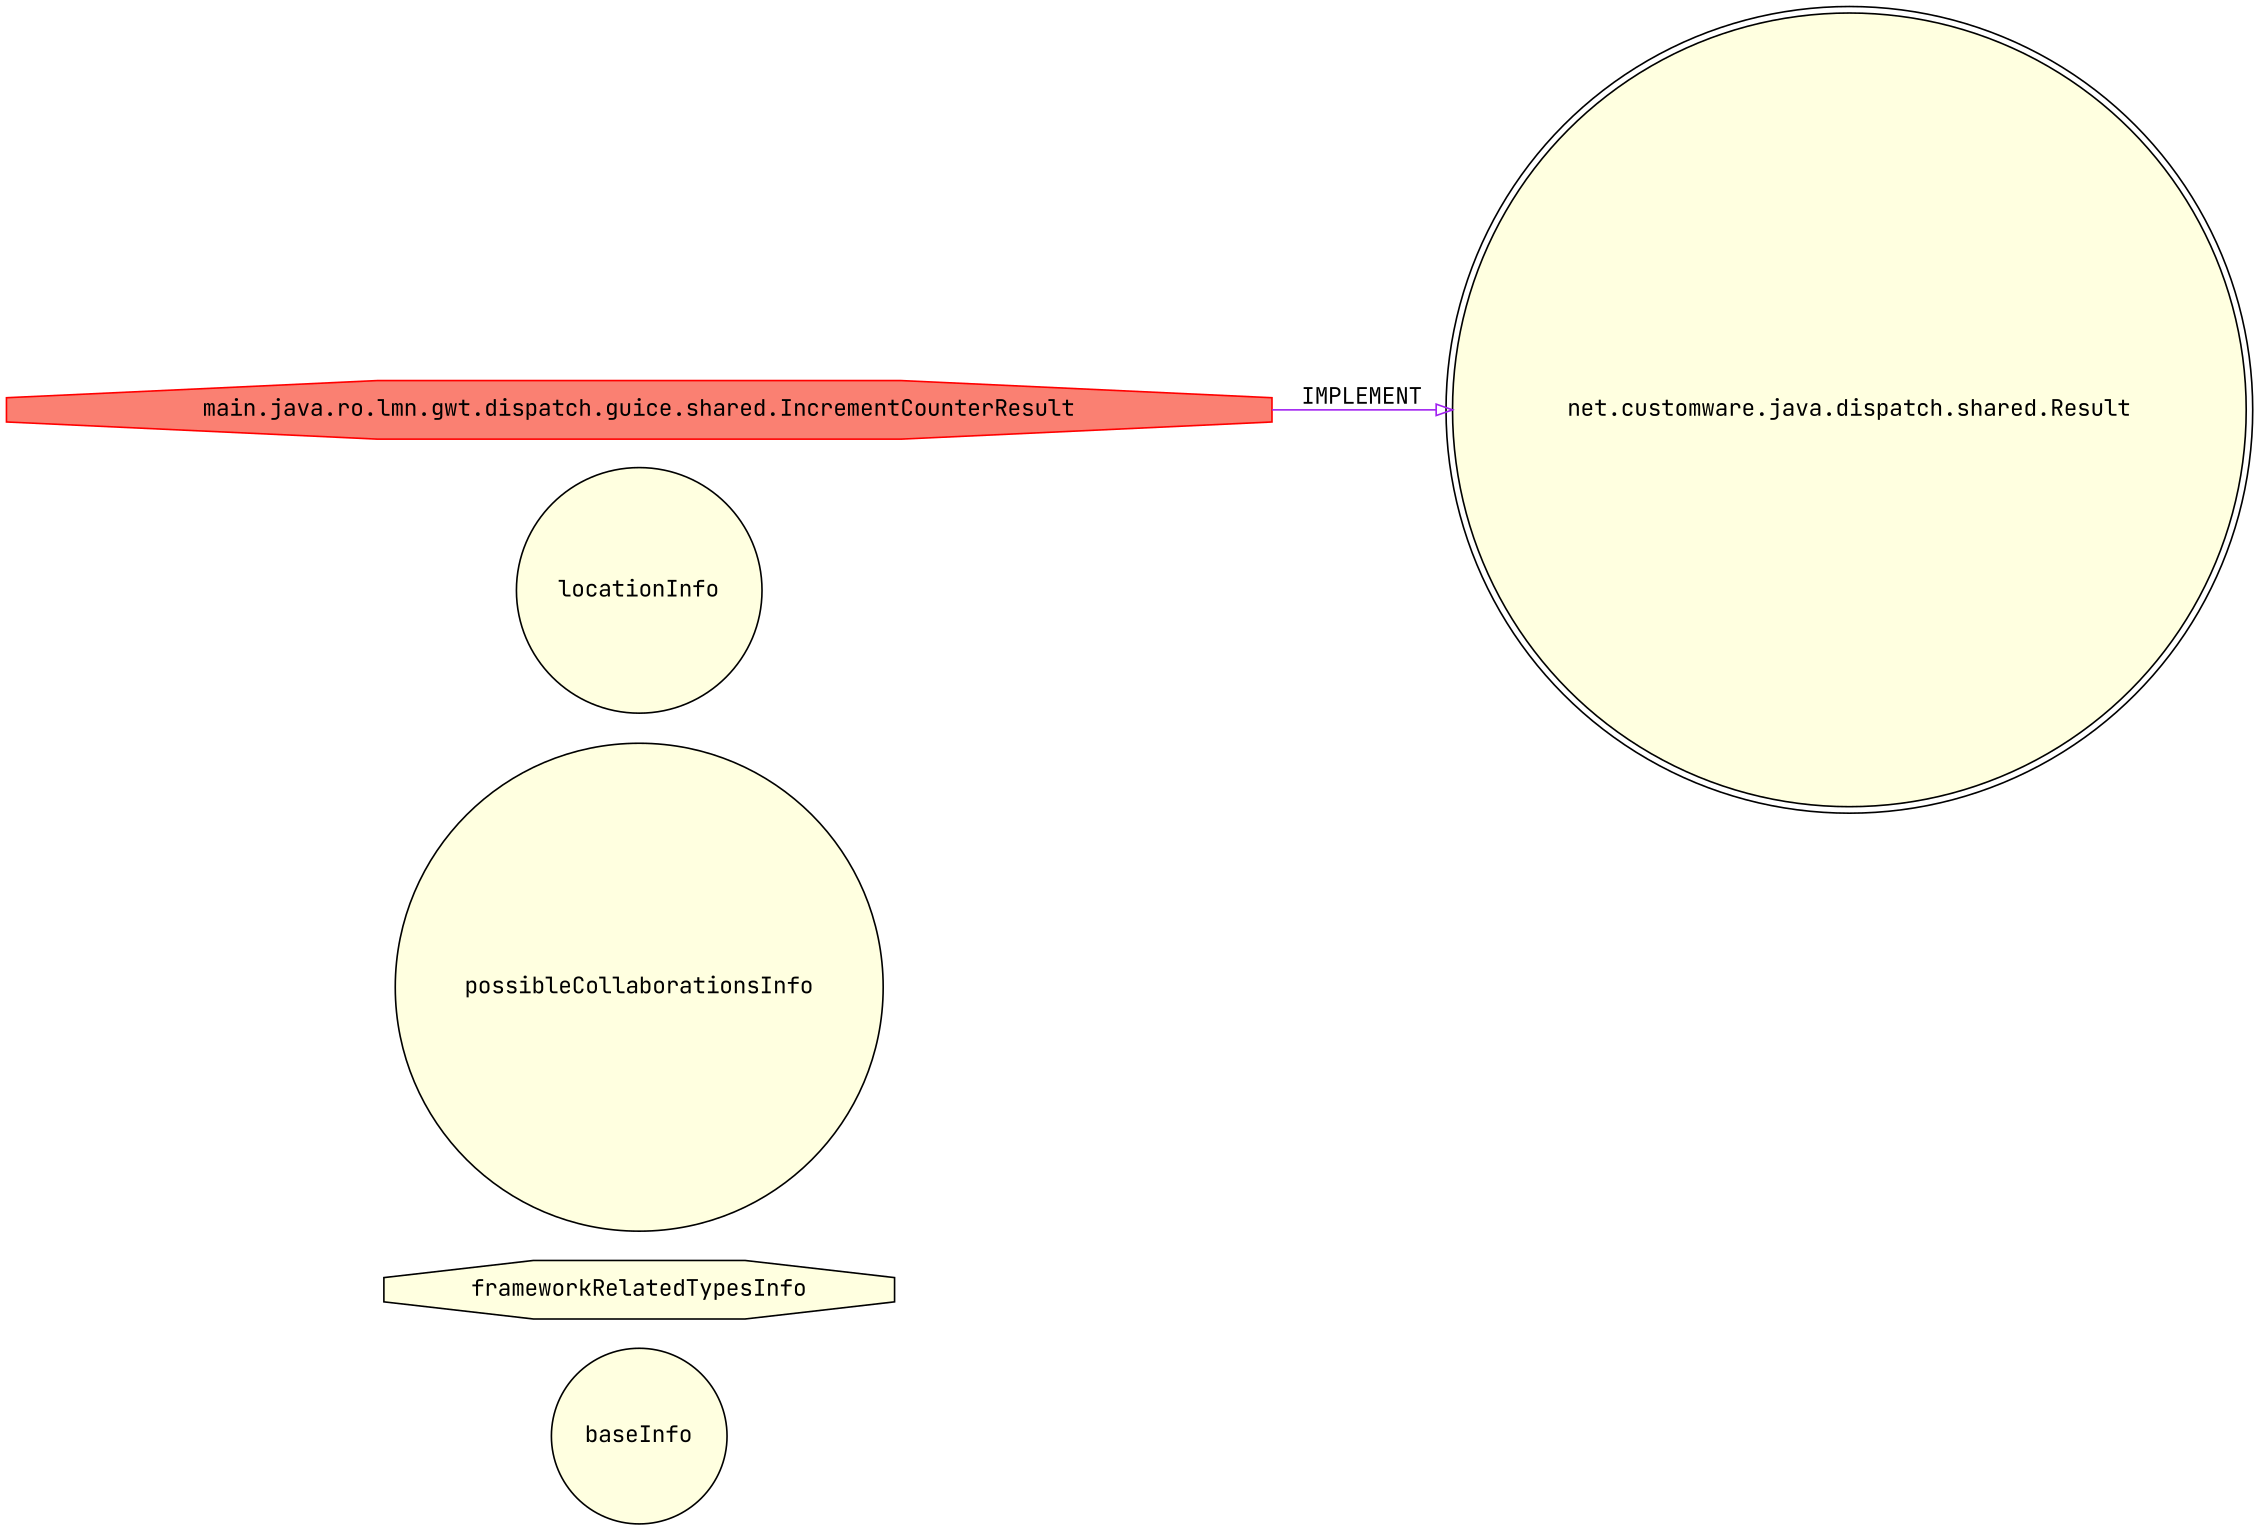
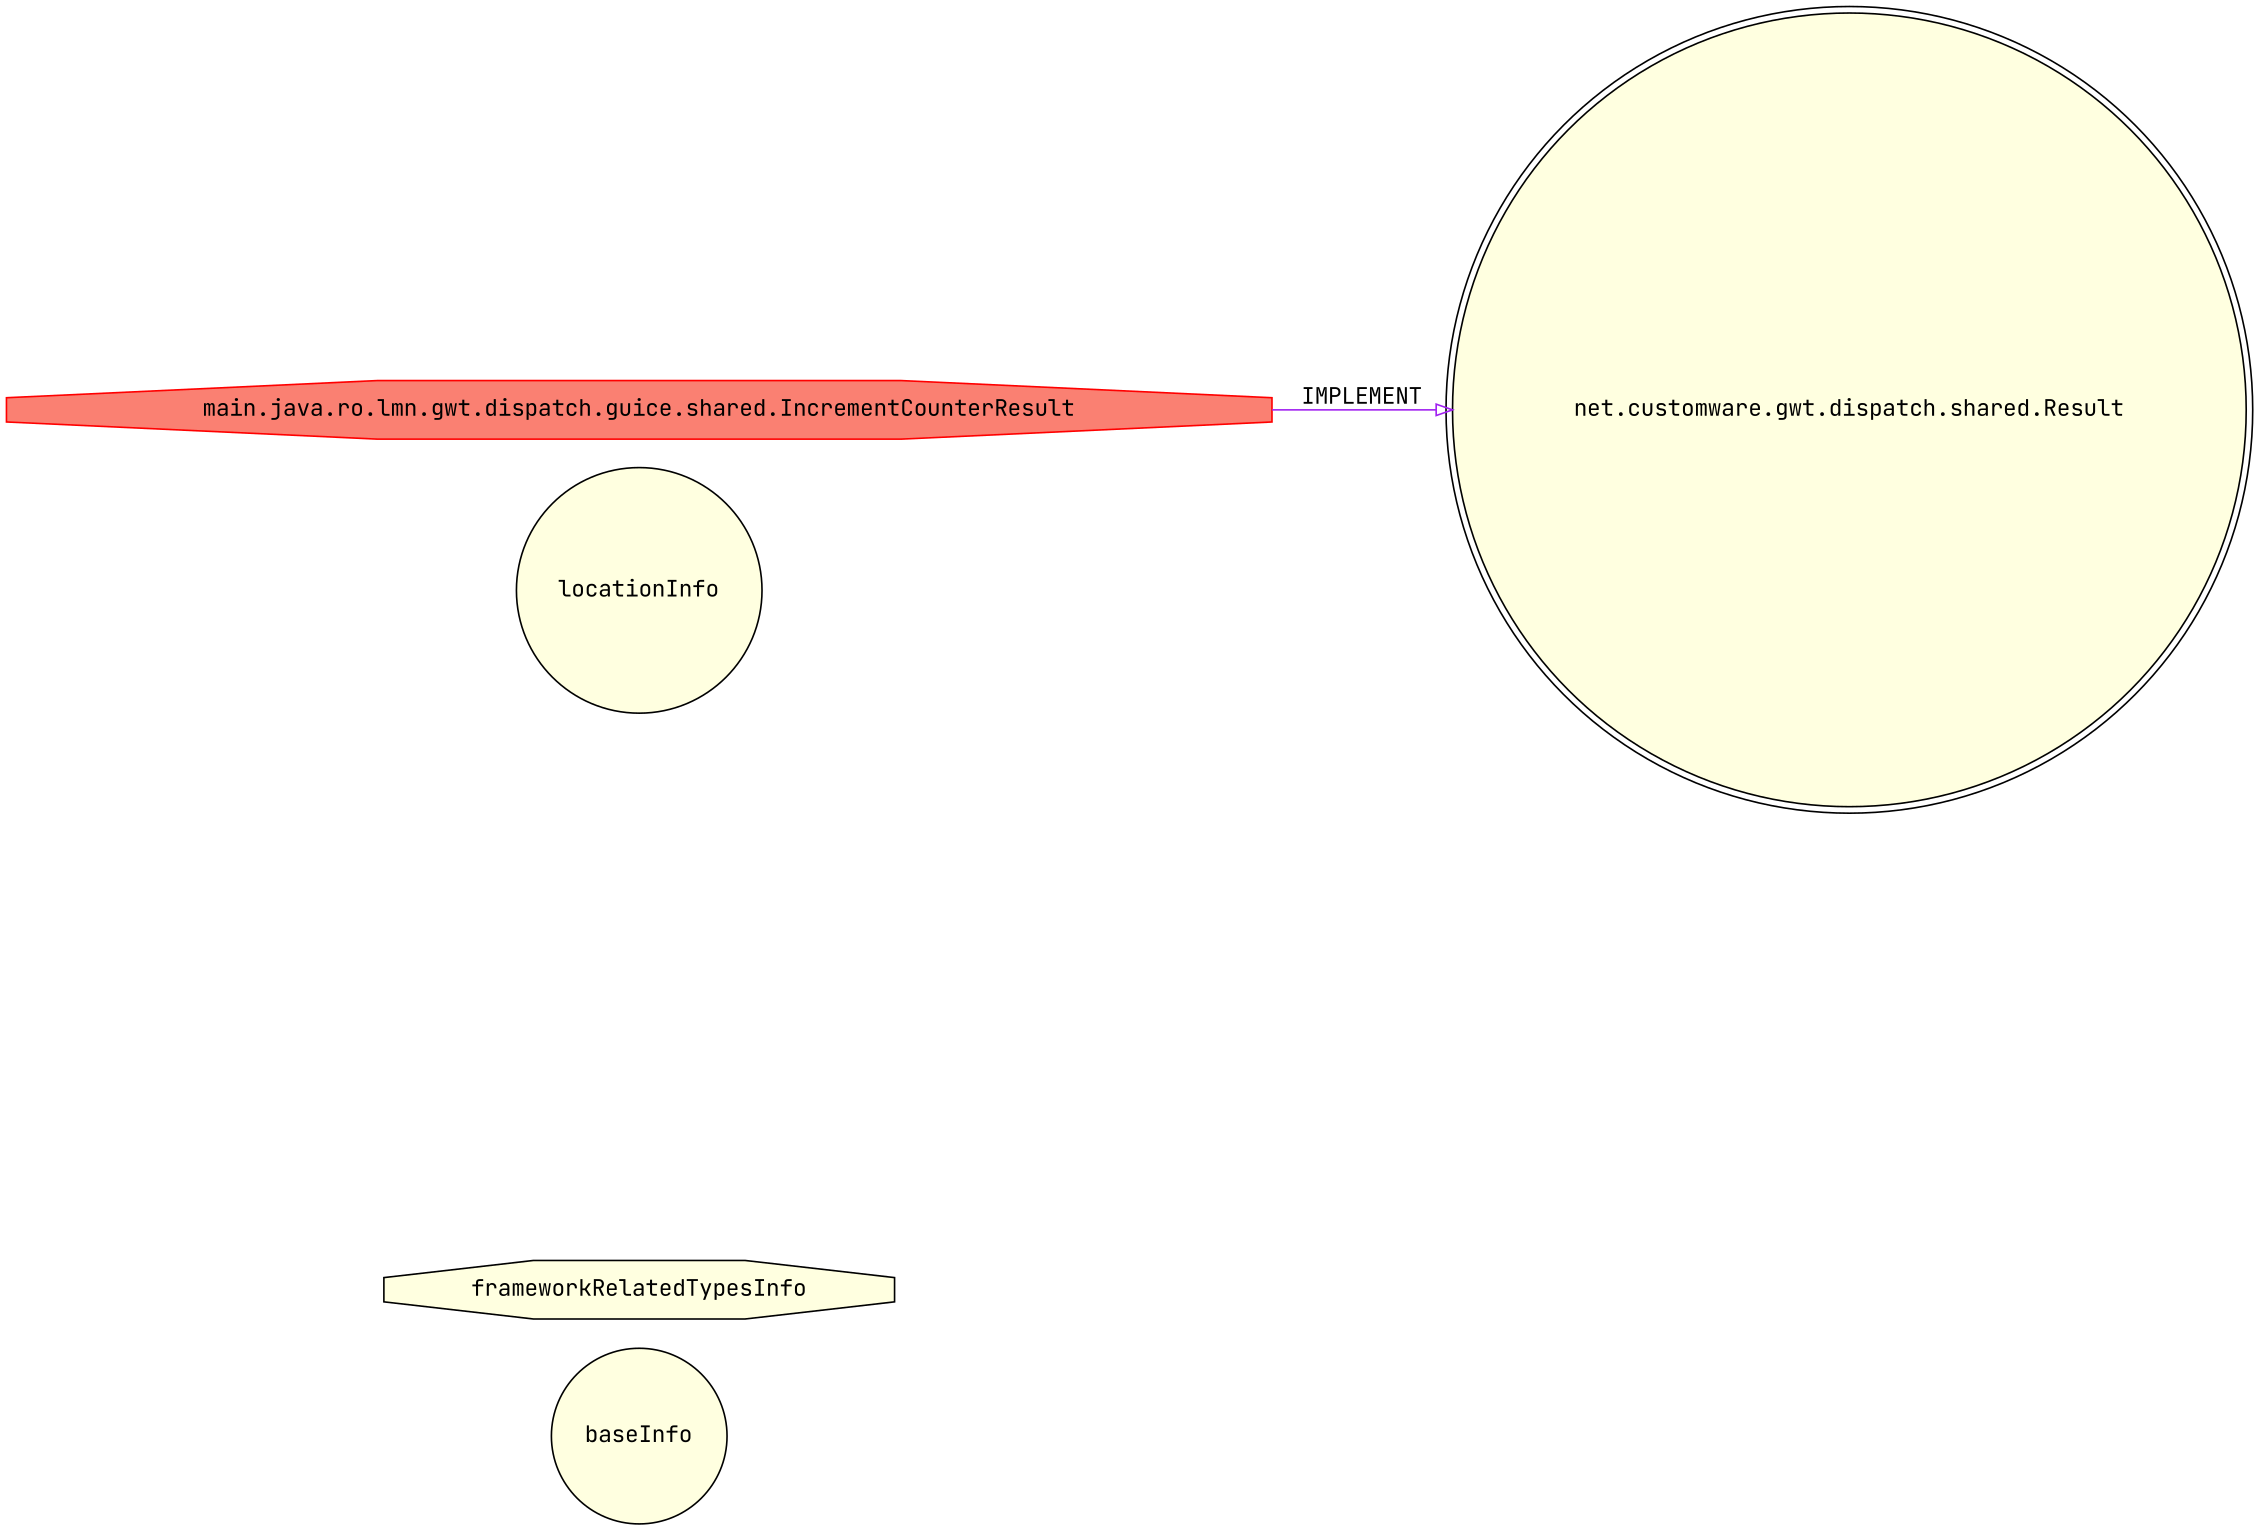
node "net.customware.java.dispatch.shared.Result": label "net.customware.java.dispatch.shared.Result" -> "net.customware.gwt.dispatch.shared.Result"
node "possibleCollaborationsInfo": removed
